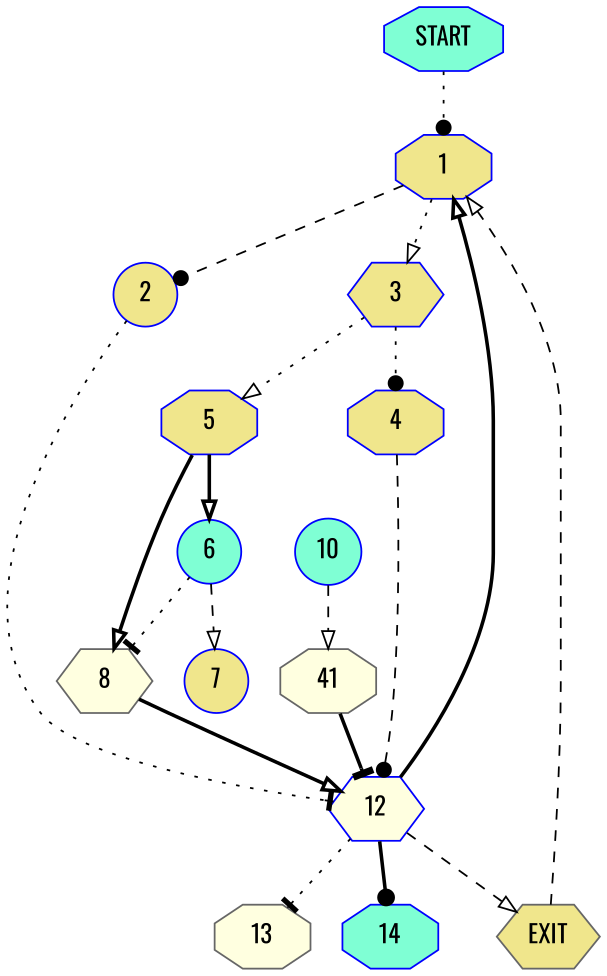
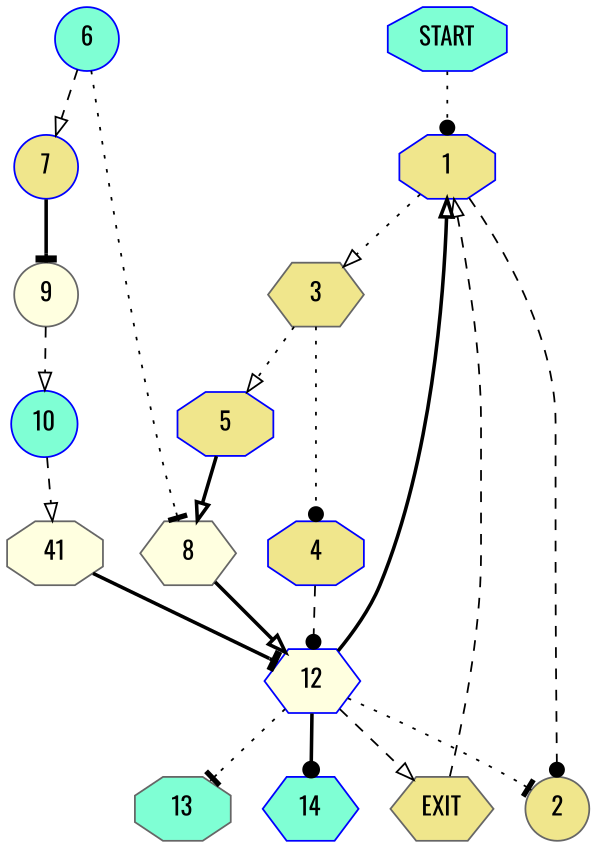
node "9": added
node "2": color blue -> gray40
node "3": color blue -> gray40
edge "5" -> "6": removed
edge "2" -> "12": reversed
node "13": fillcolor lightyellow -> aquamarine
node "14": shape octagon -> hexagon
